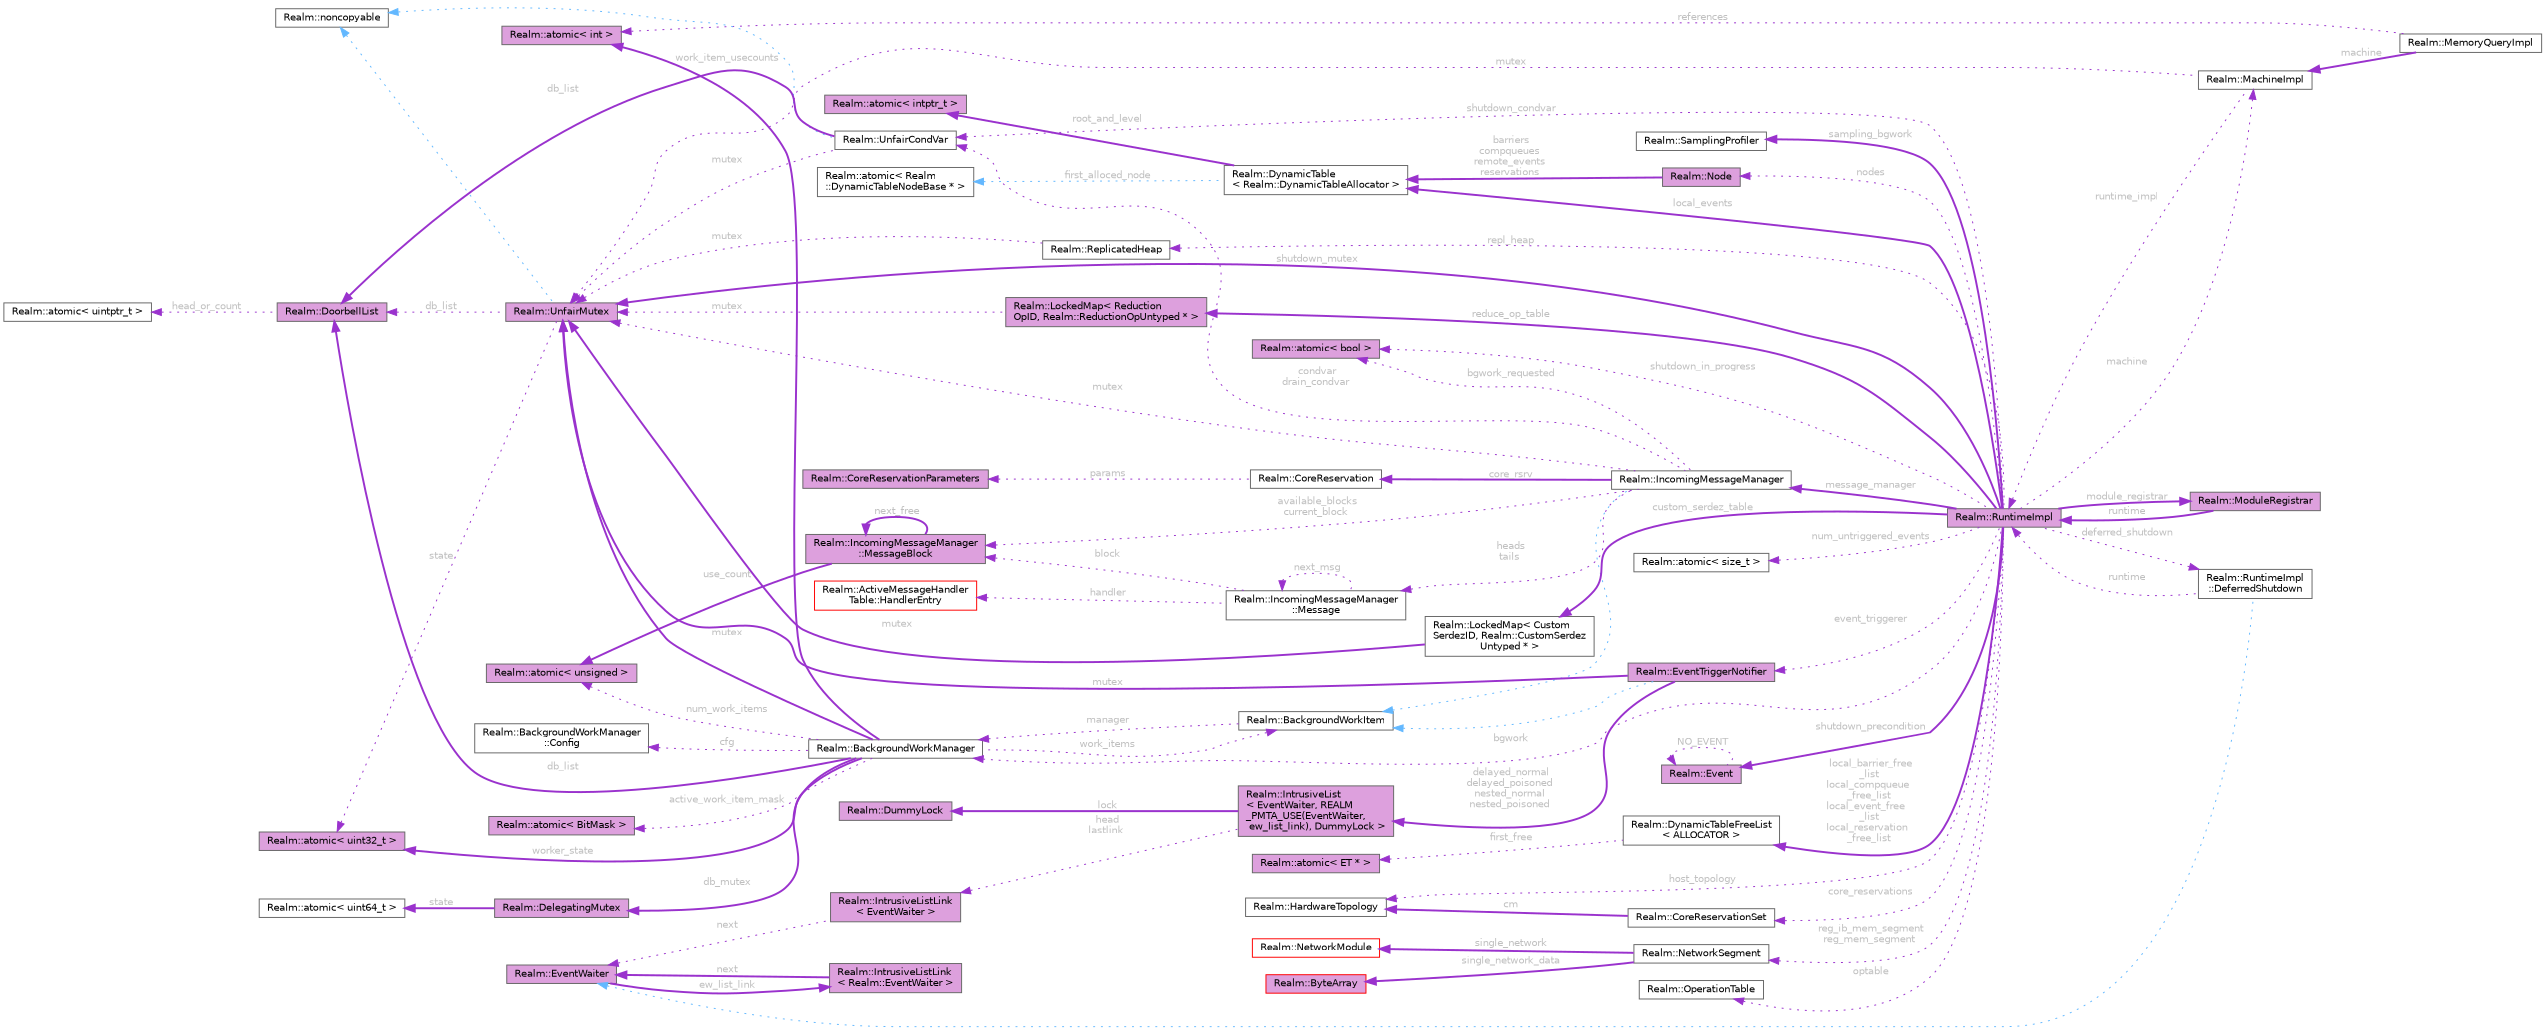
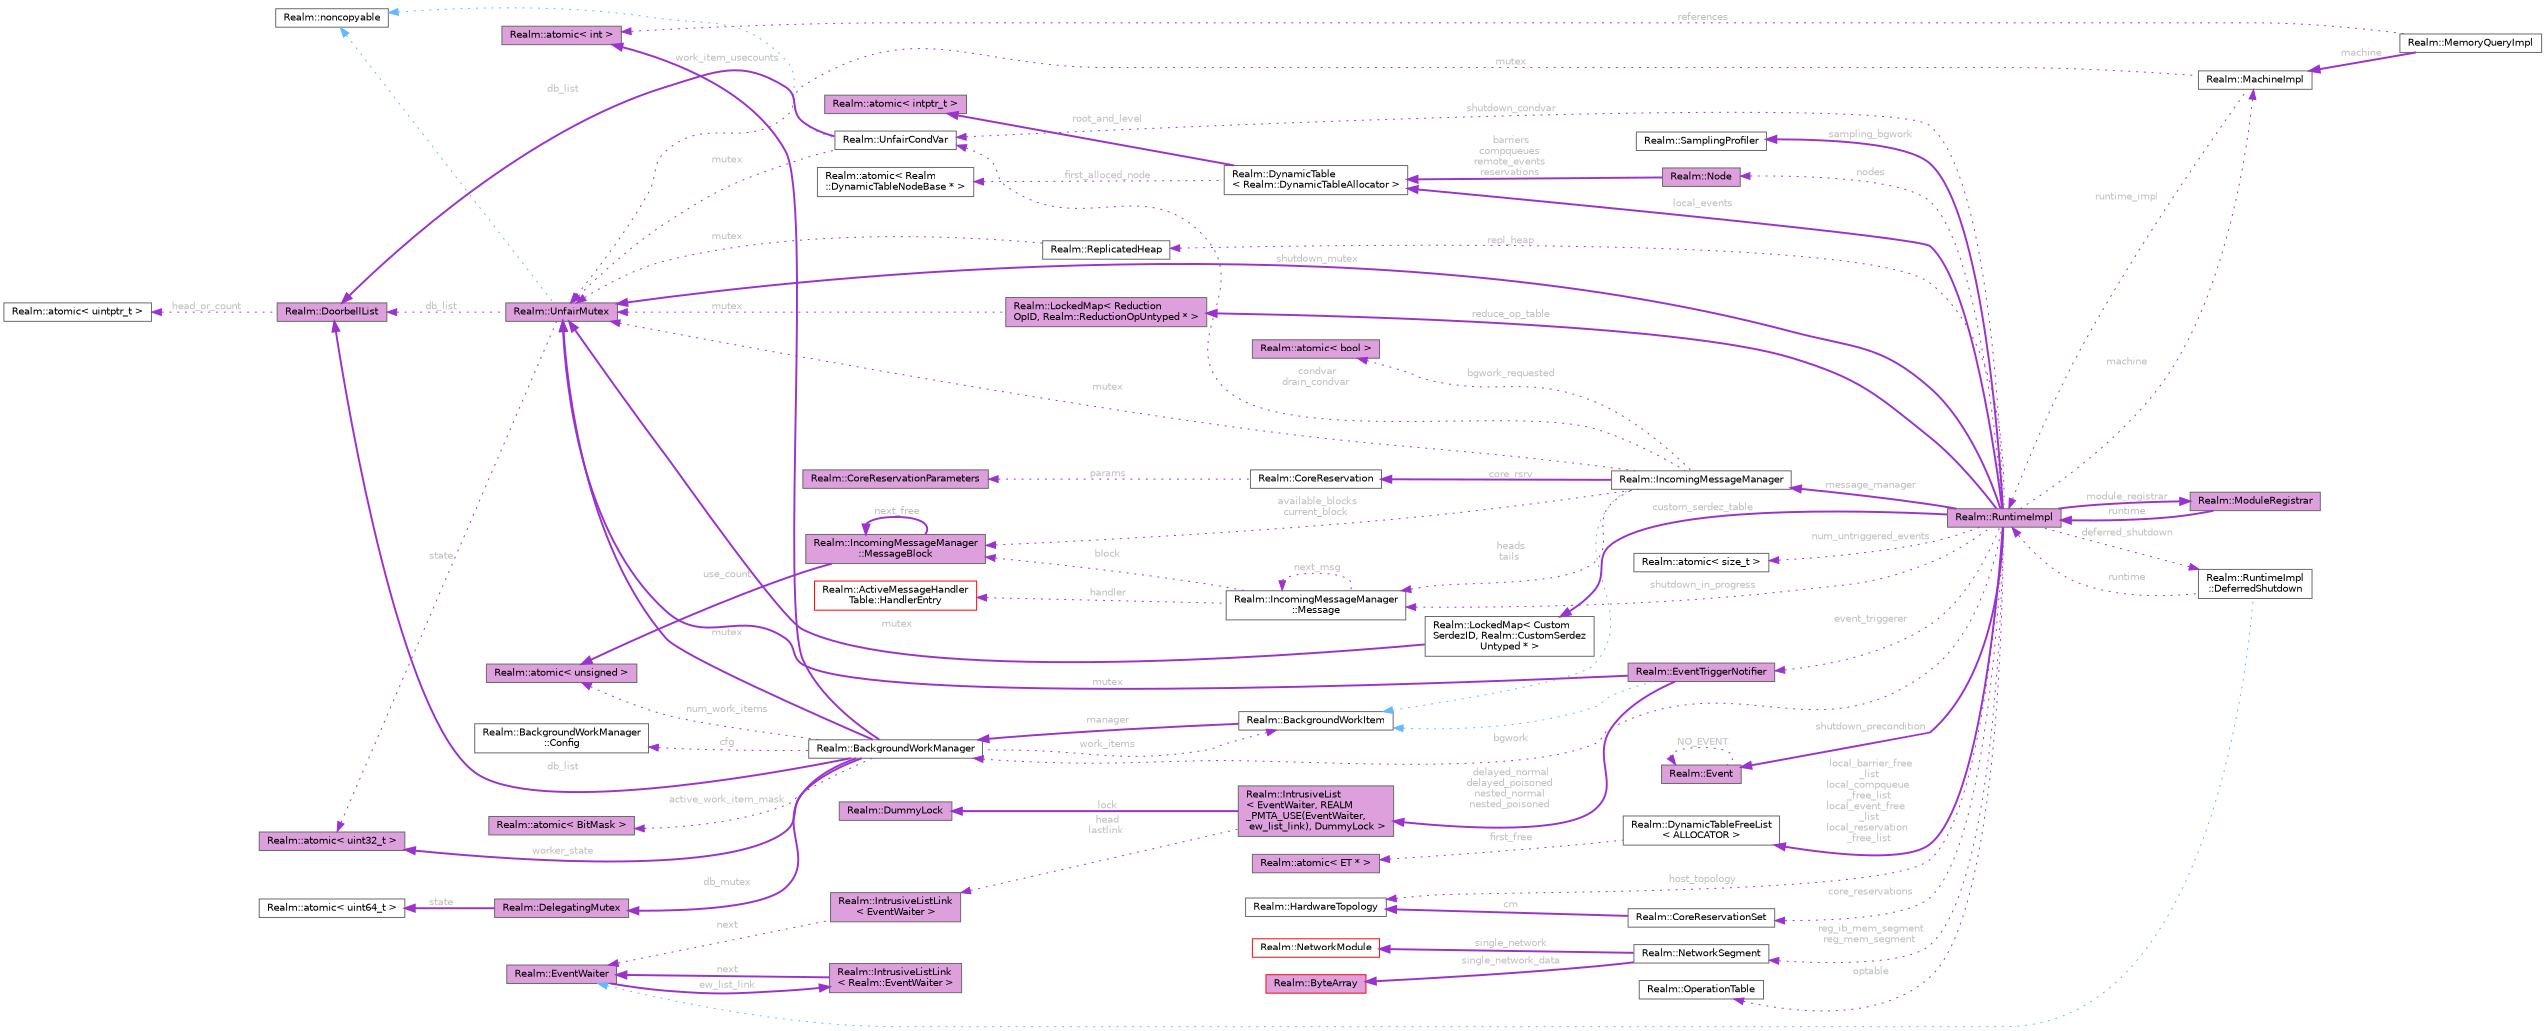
edge "Realm::DynamicTable < Realm::DynamicTableAllocator >" -> "Realm::atomic< Realm ::DynamicTableNodeBase * >": color steelblue1 -> darkorchid3
edge "Realm::RuntimeImpl" -> "Realm::atomic< bool >": now "Realm::RuntimeImpl" -> "Realm::IncomingMessageManager ::Message"
edge "Realm::BackgroundWorkItem" -> "Realm::BackgroundWorkManager": style dotted -> bold
